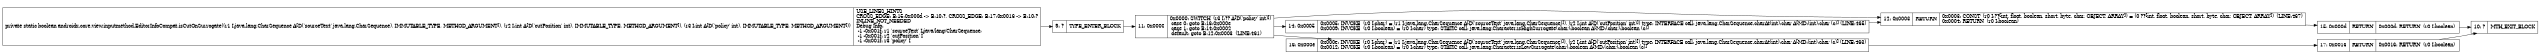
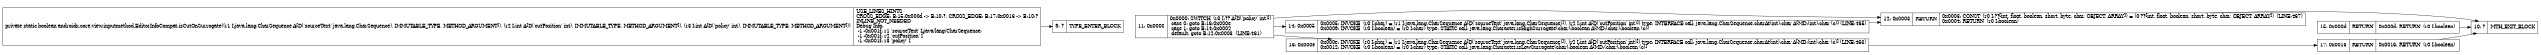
edge "12: 0x0003" -> "15: 0x000d": now "12: 0x0003" -> "10: ?"
edge "9: ?" -> "11: 0x0000": removed
